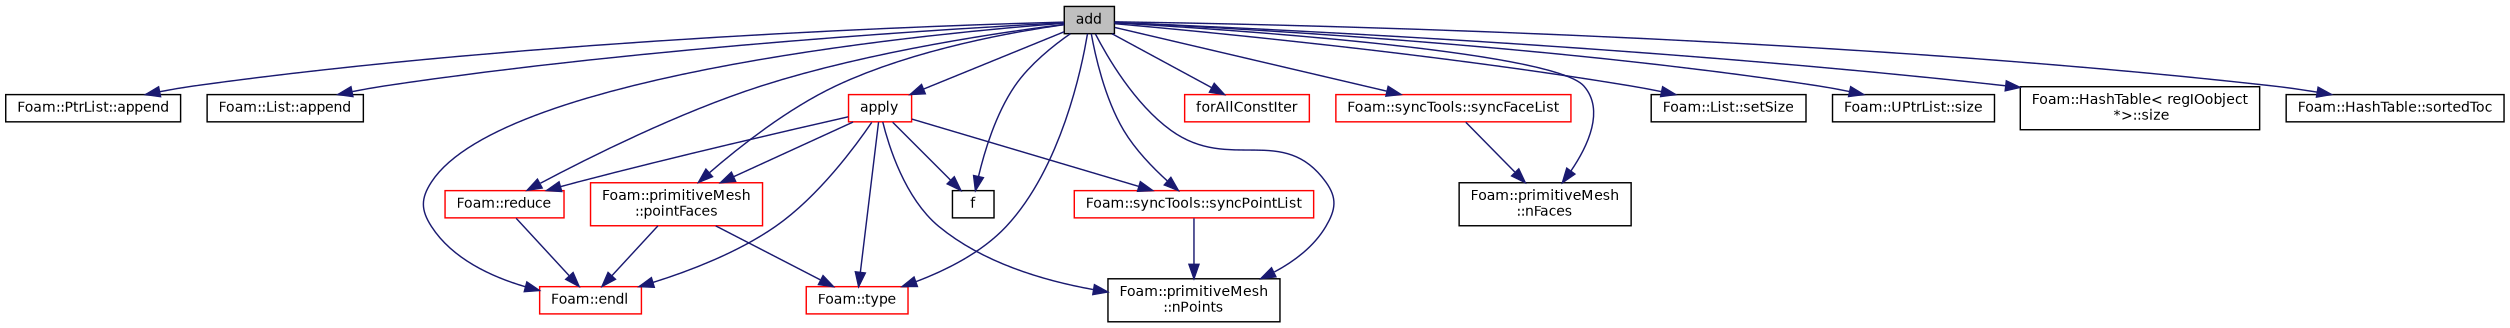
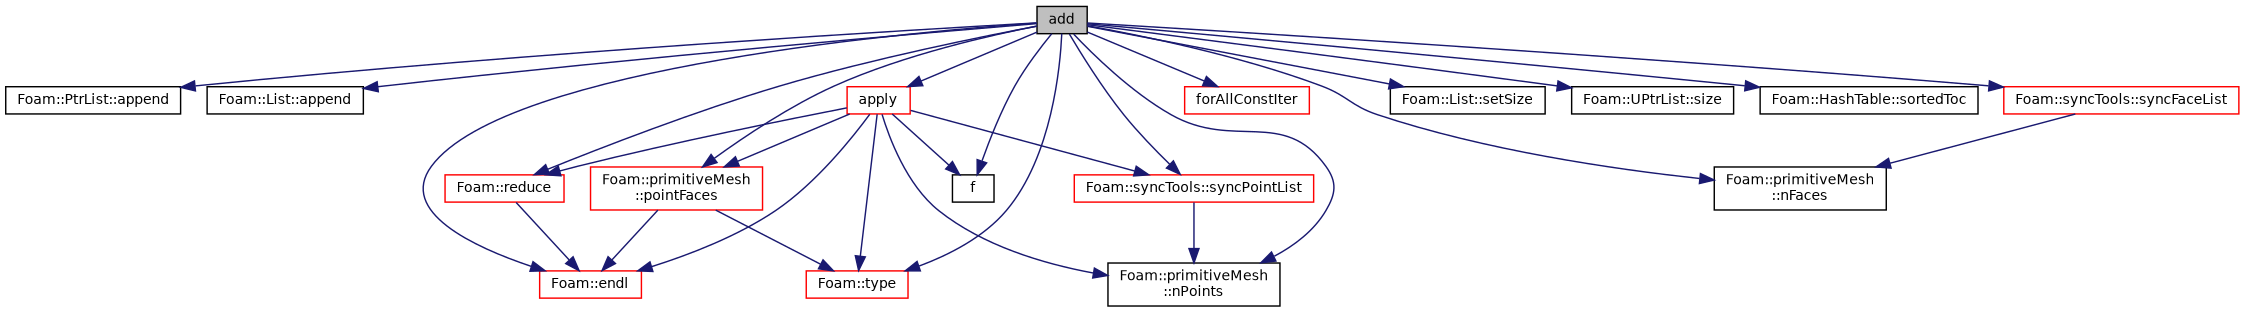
node "Foam::HashTable< regIOobject *>::size": removed
